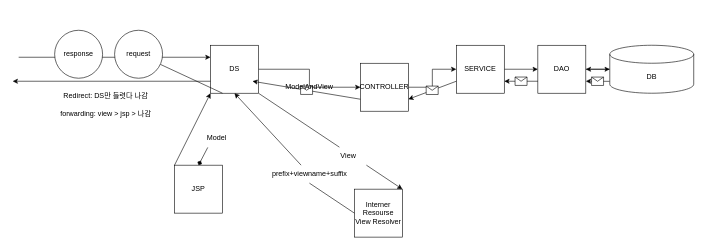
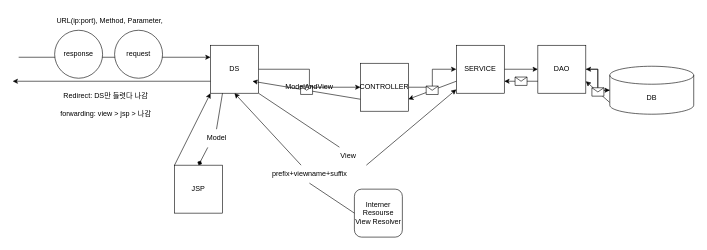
node "URL(ip:port), Method, Parameter,": added
node "DB": moved (652, 69) -> (652, 90)
edge "request" -- "DS": now "Model" -- "DS"
edge "View" -> "Interner Resourse View Resolver": now "View" -> "SERVICE"
node "Interner Resourse View Resolver": shape rectangle -> rounded rectangle
